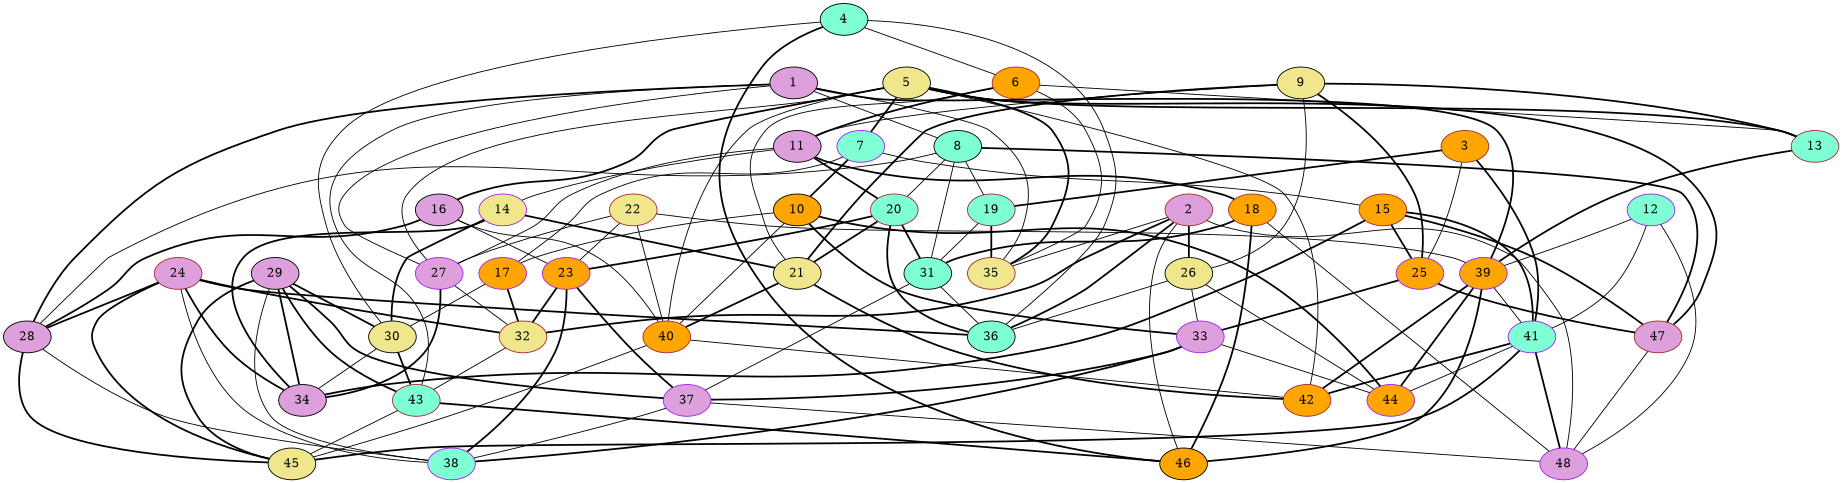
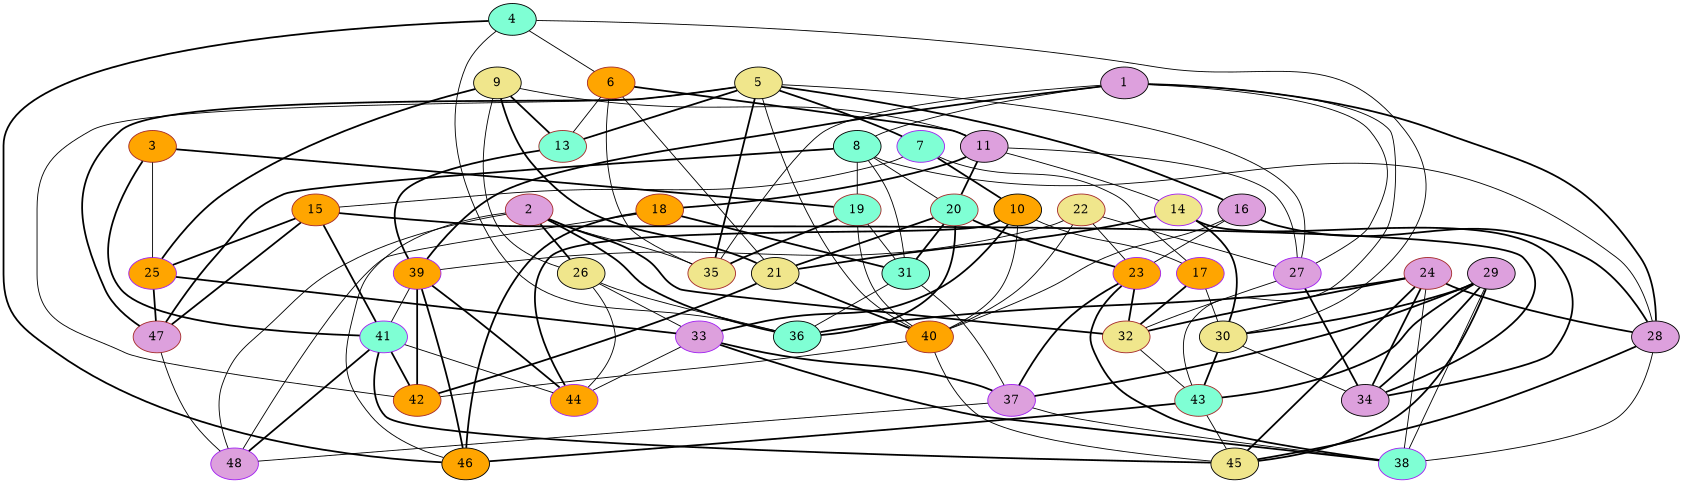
node "12": removed
edge "19" -- "40": added
